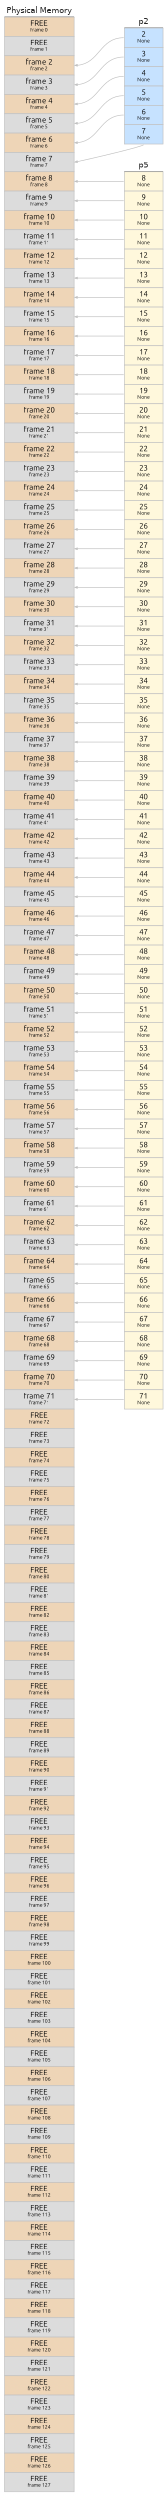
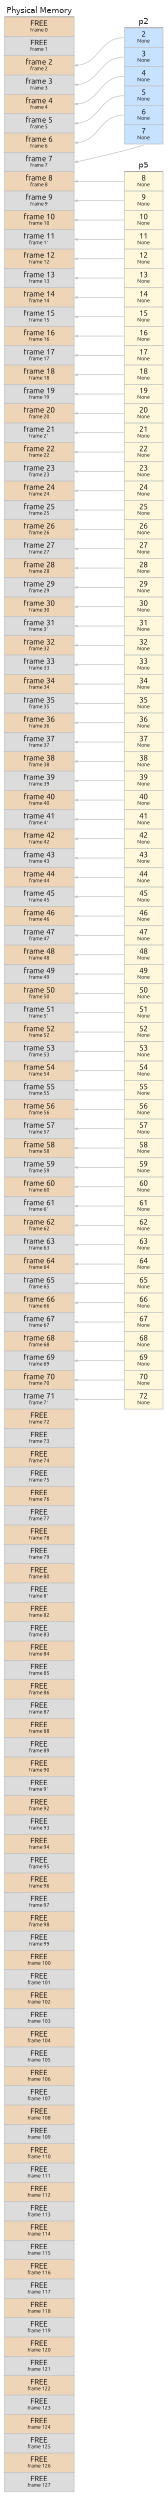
node "p5": text "71" -> "72"
